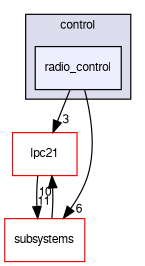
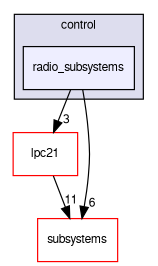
node "radio_control": label "radio_control" -> "radio_subsystems"
edge "subsystems" -> "lpc21": removed
